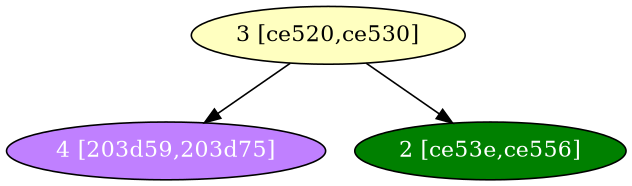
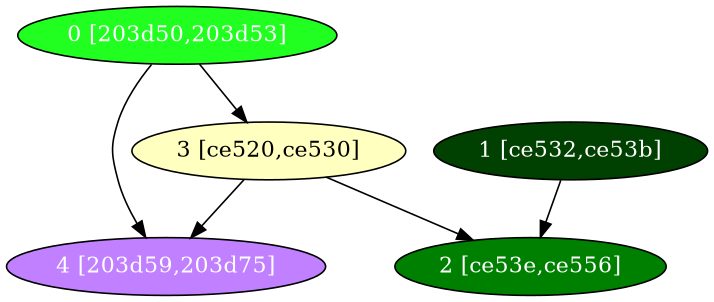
node "0 [203d50,203d53]": added
node "1 [ce532,ce53b]": added
